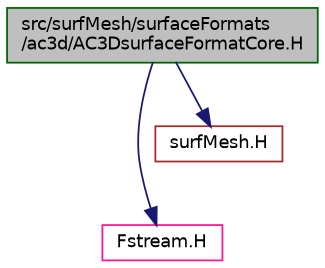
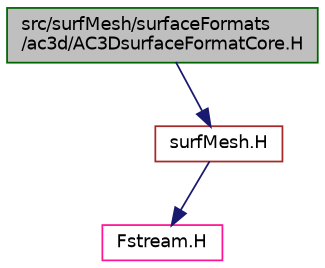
edge "src/surfMesh/surfaceFormats /ac3d/AC3DsurfaceFormatCore.H" -> "Fstream.H": now "surfMesh.H" -> "Fstream.H"
